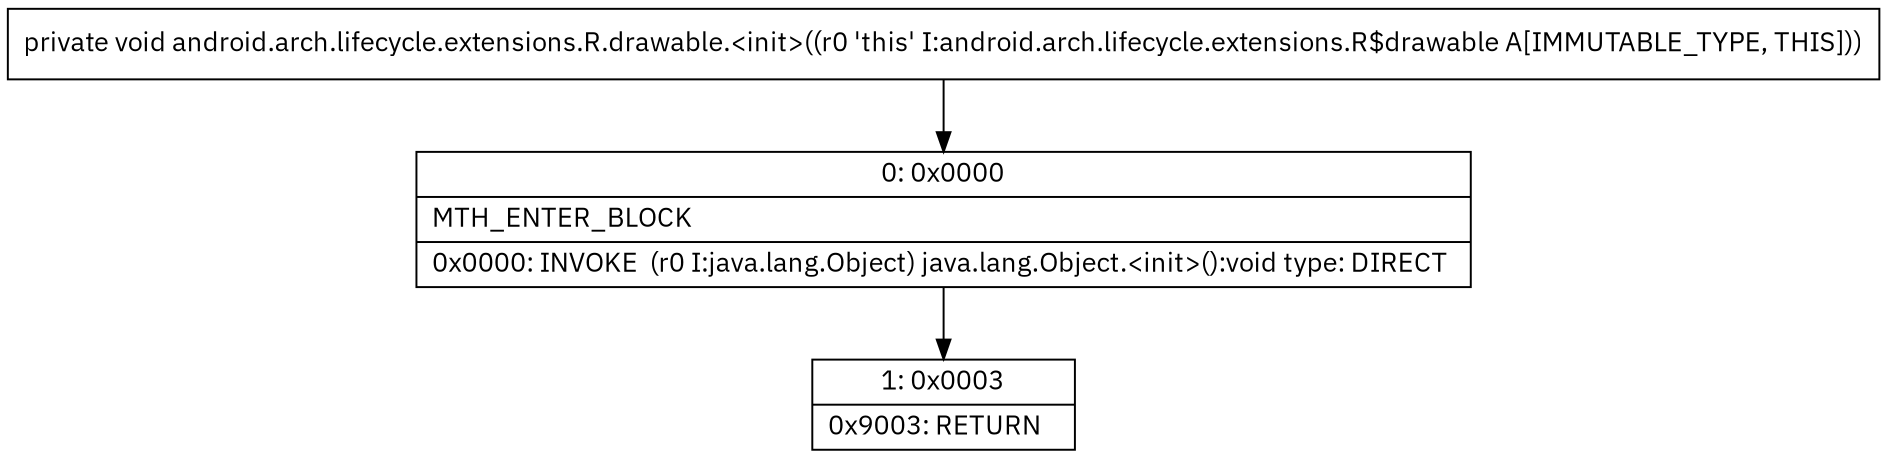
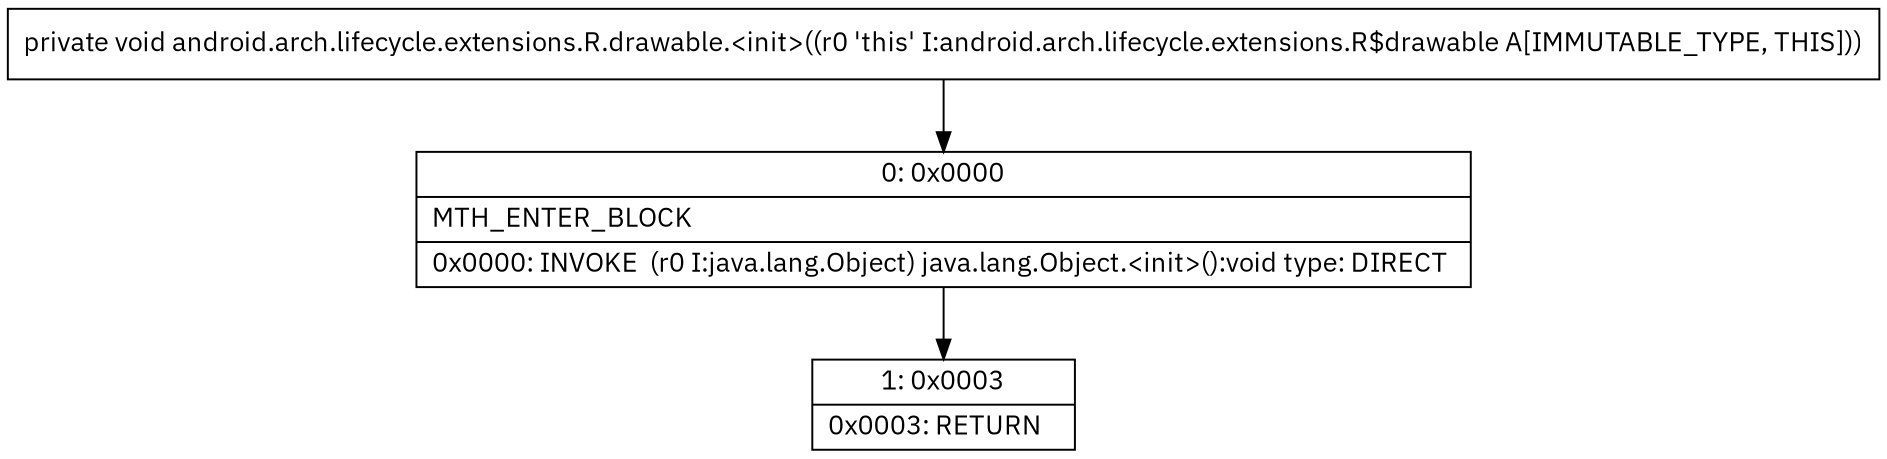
node "1: 0x0003": text "0x9003: RETURN" -> "0x0003: RETURN"
